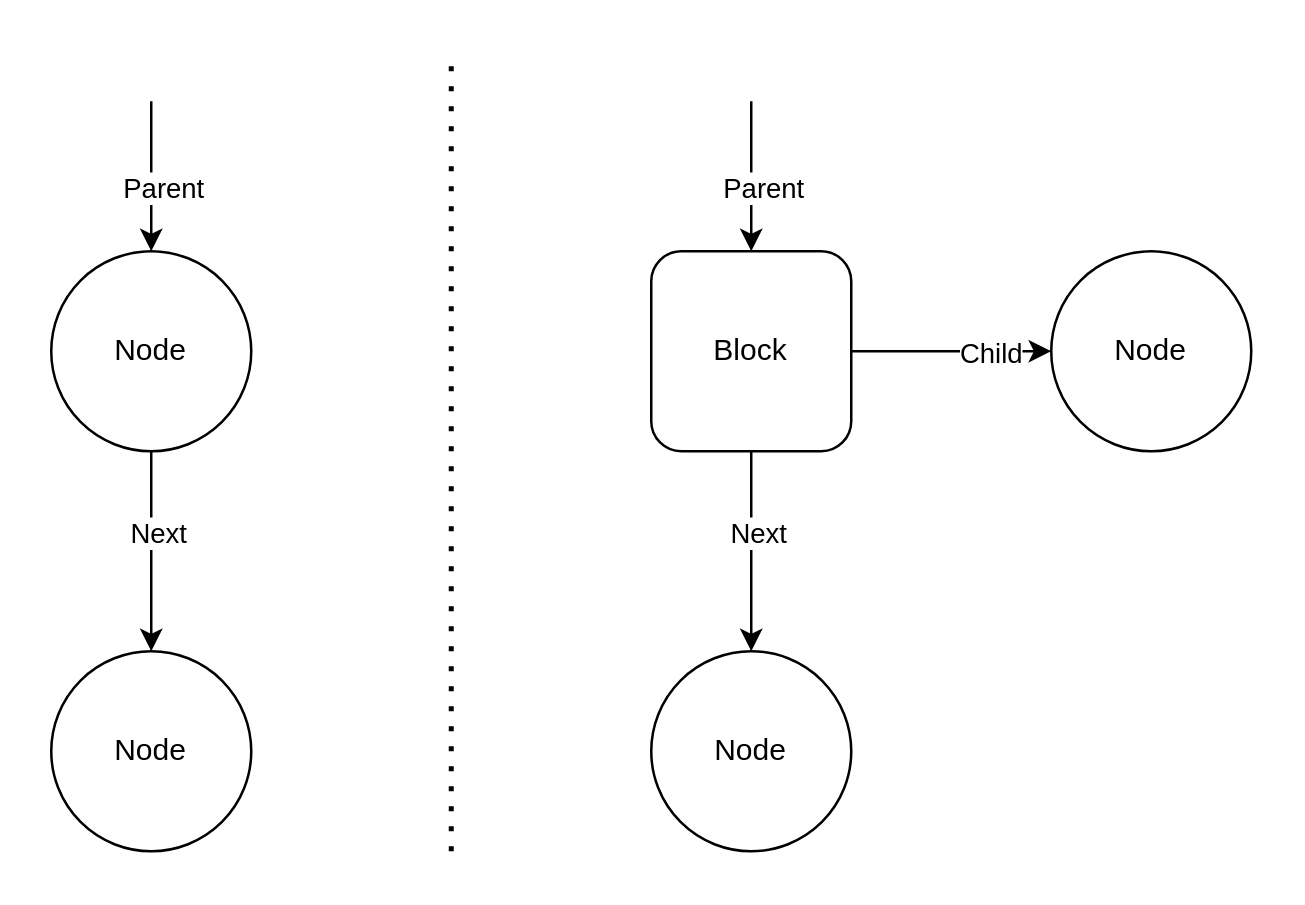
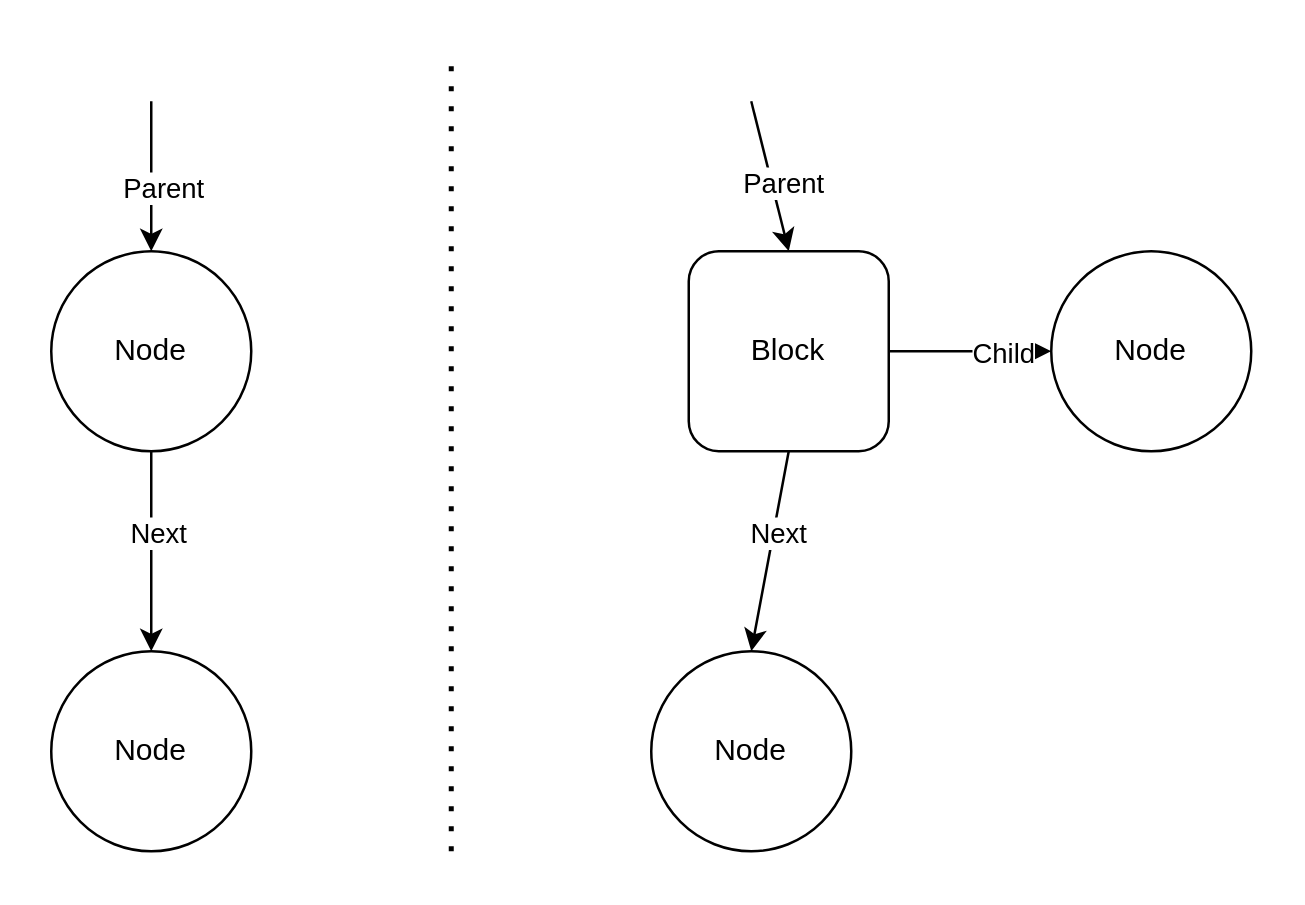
node "Block": moved (751, 351) -> (789, 351)
